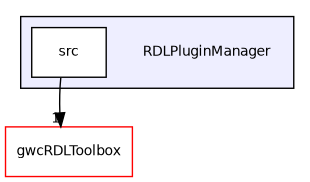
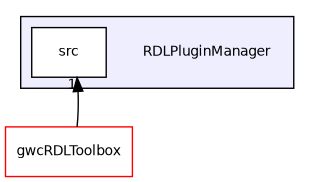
edge "src" -> "gwcRDLToolbox": reversed
